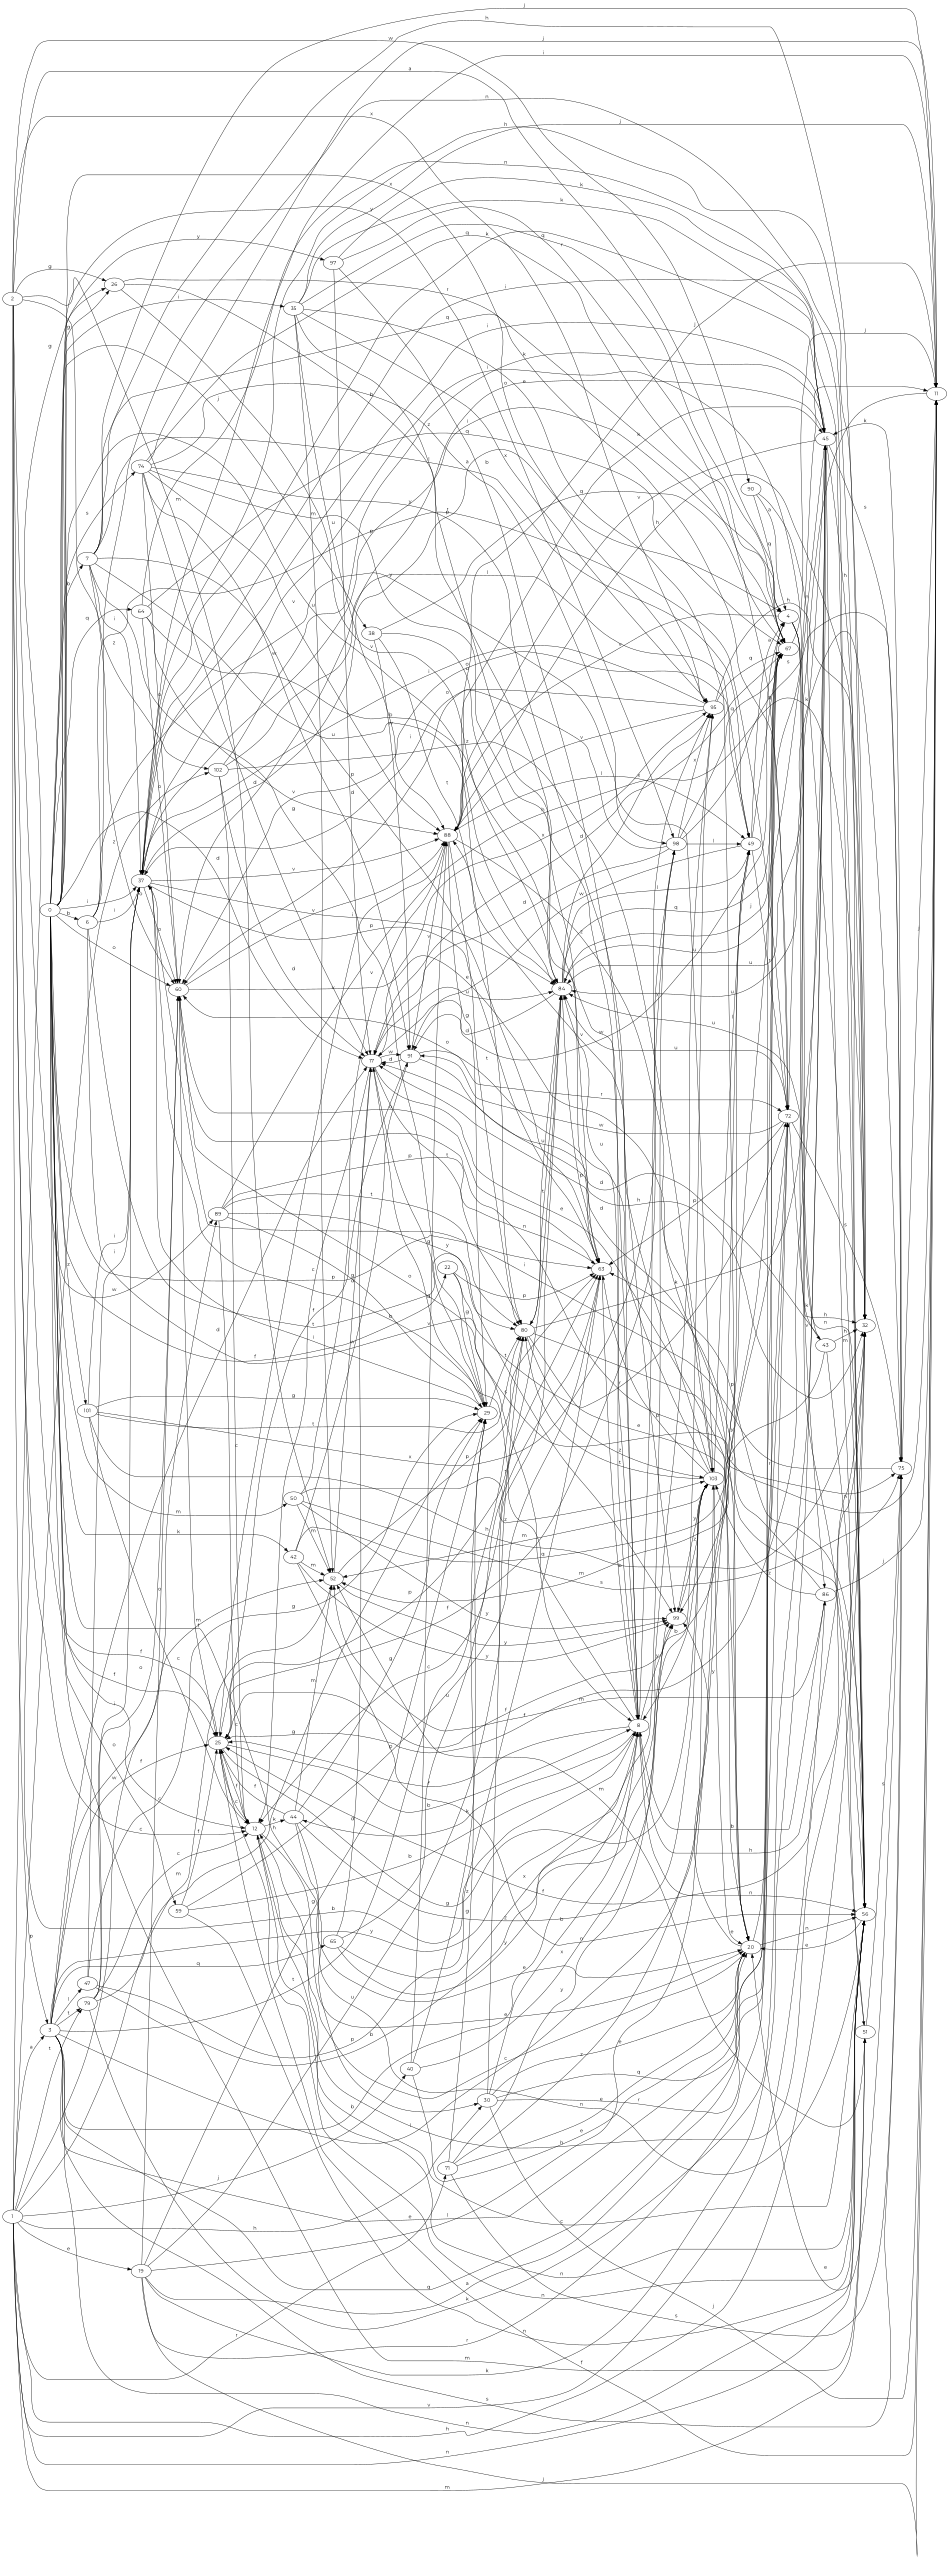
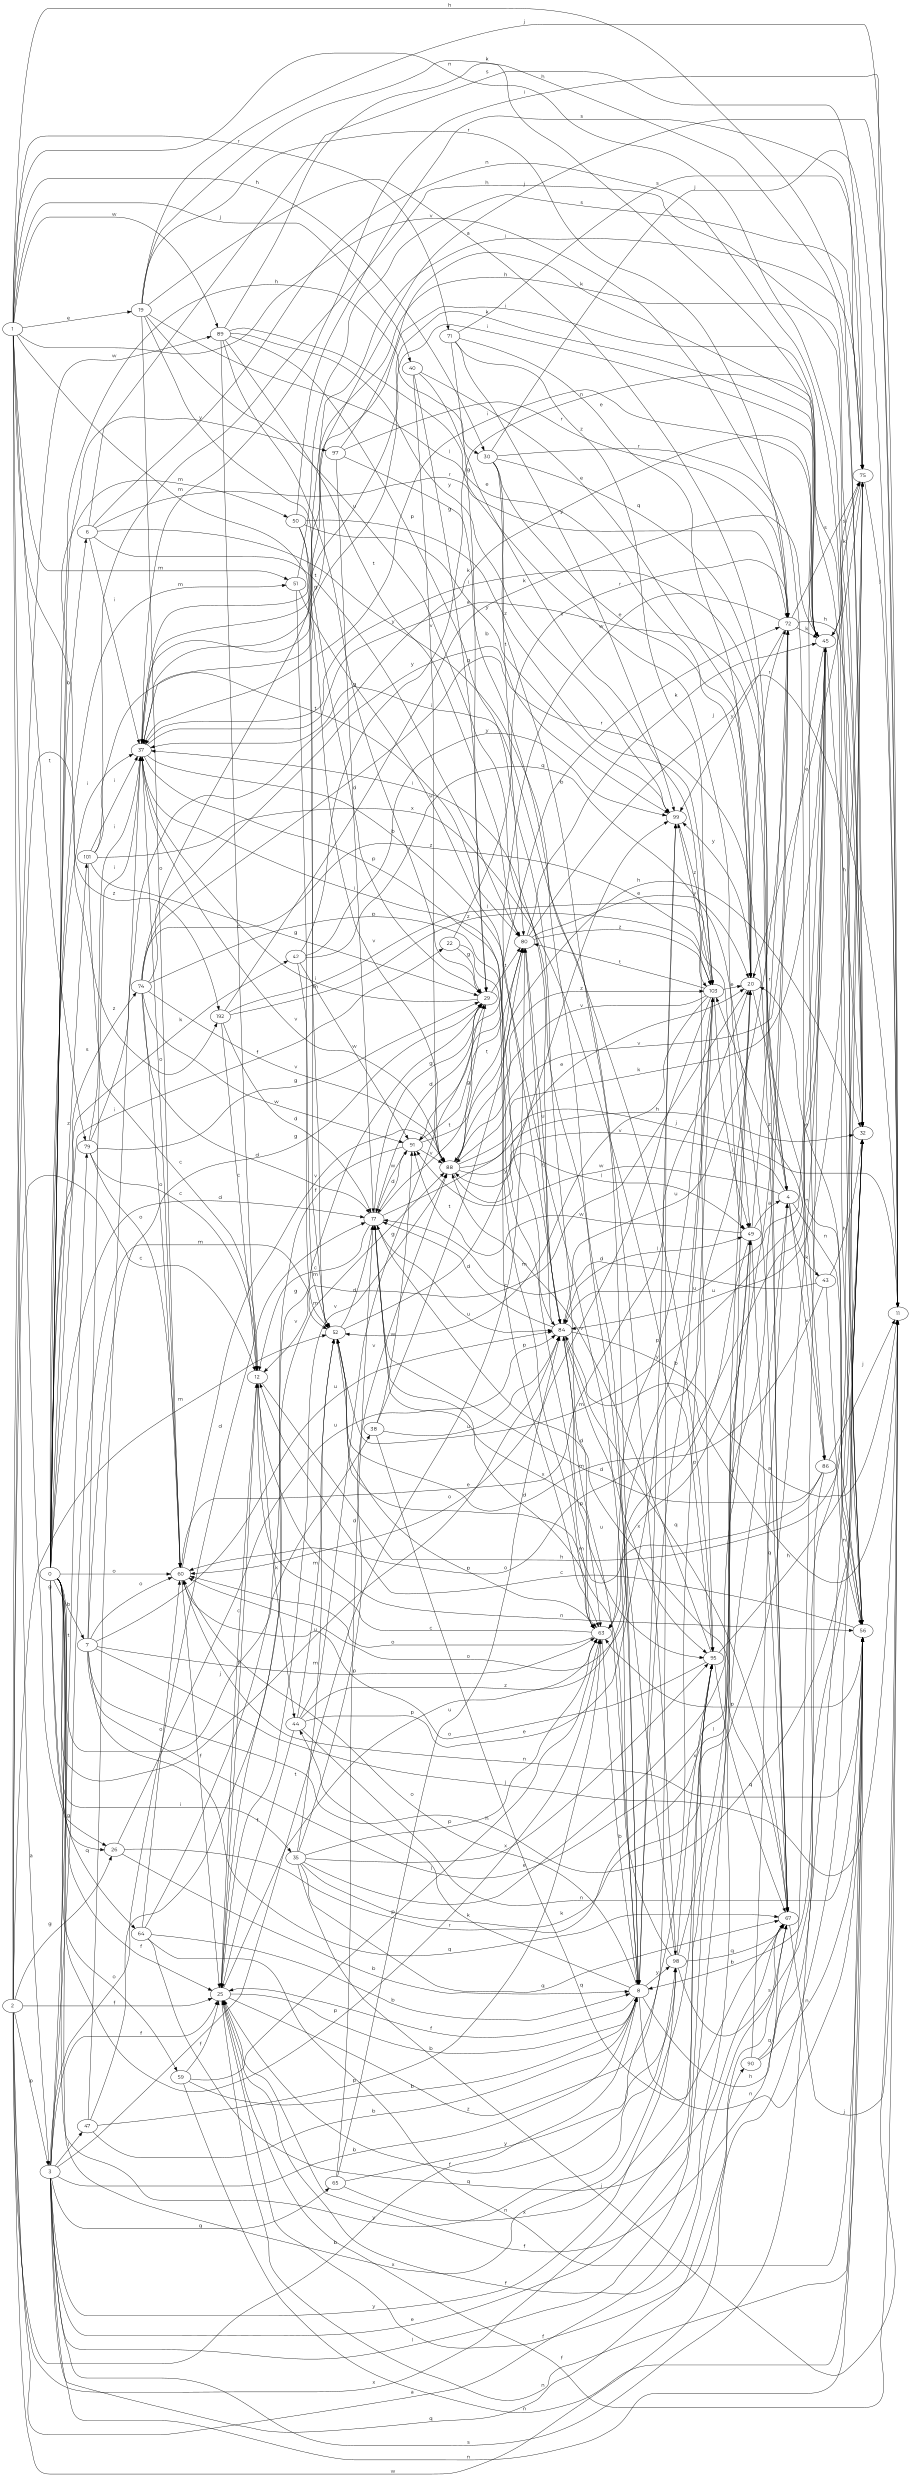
node "102": label "102" -> "192"
edge "37" -> "84": reversed
edge "45" -> "51": now "45" -> "52"
edge "0" -> "12": removed, label "c"
edge "12" -> "20": now "89" -> "20"
